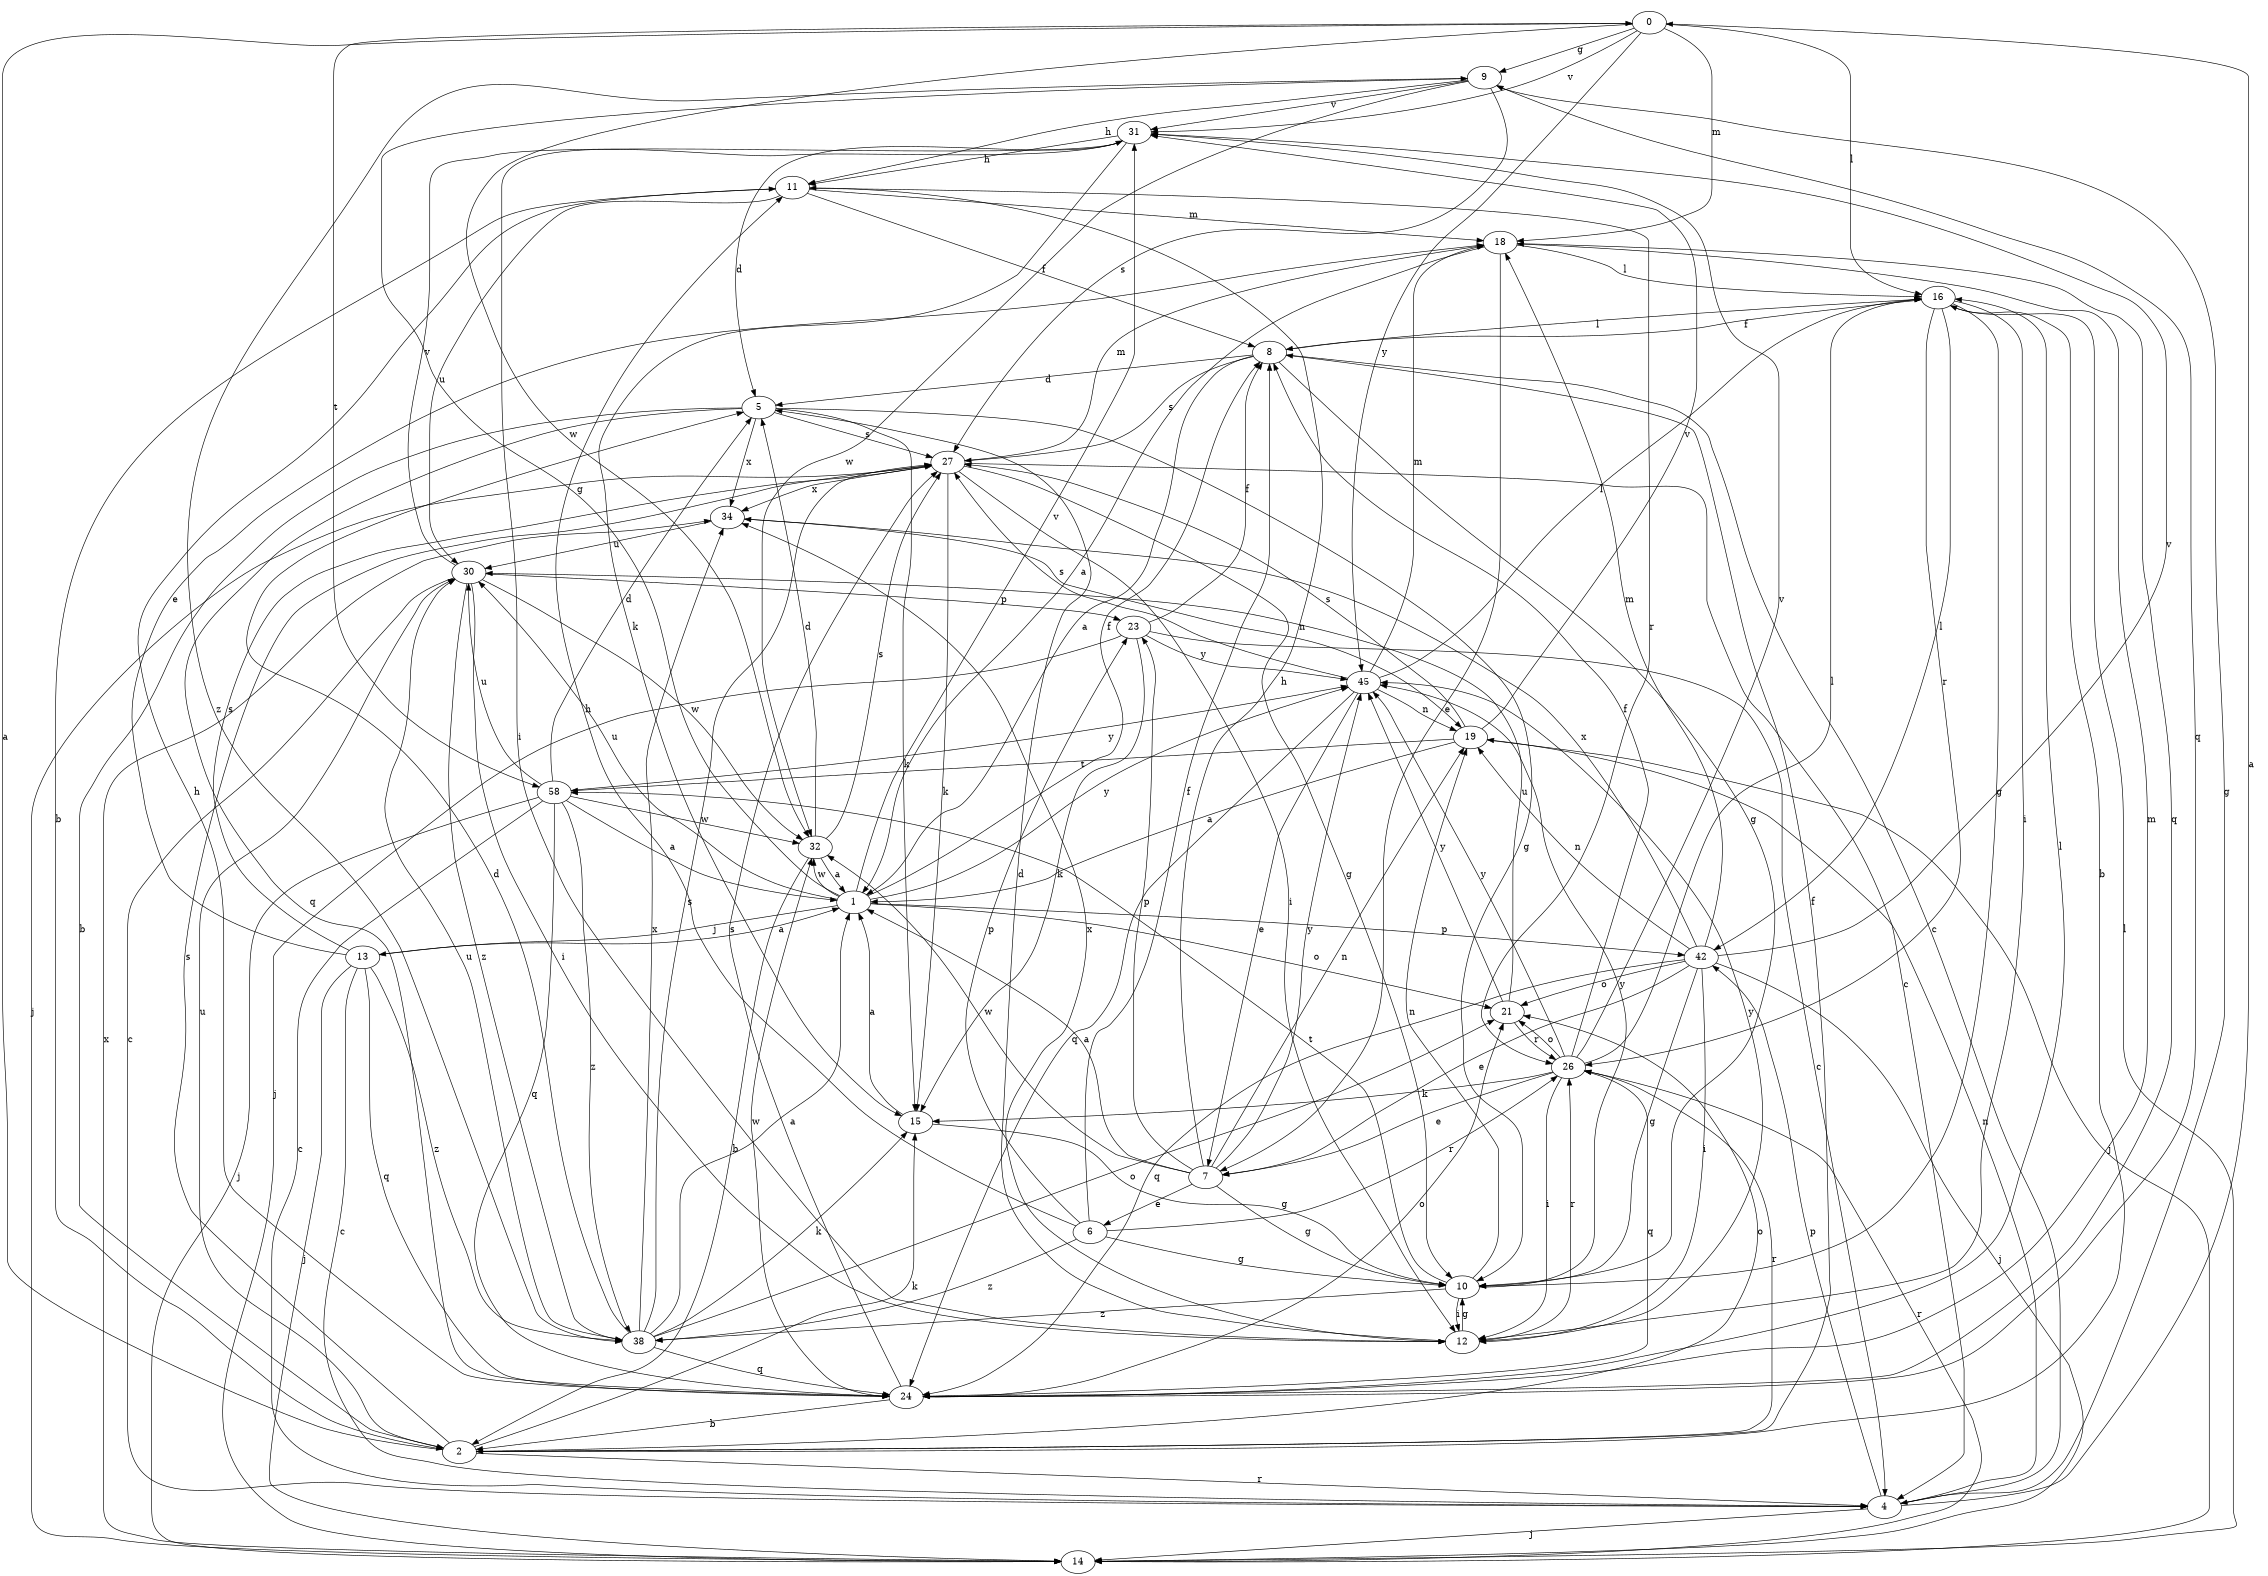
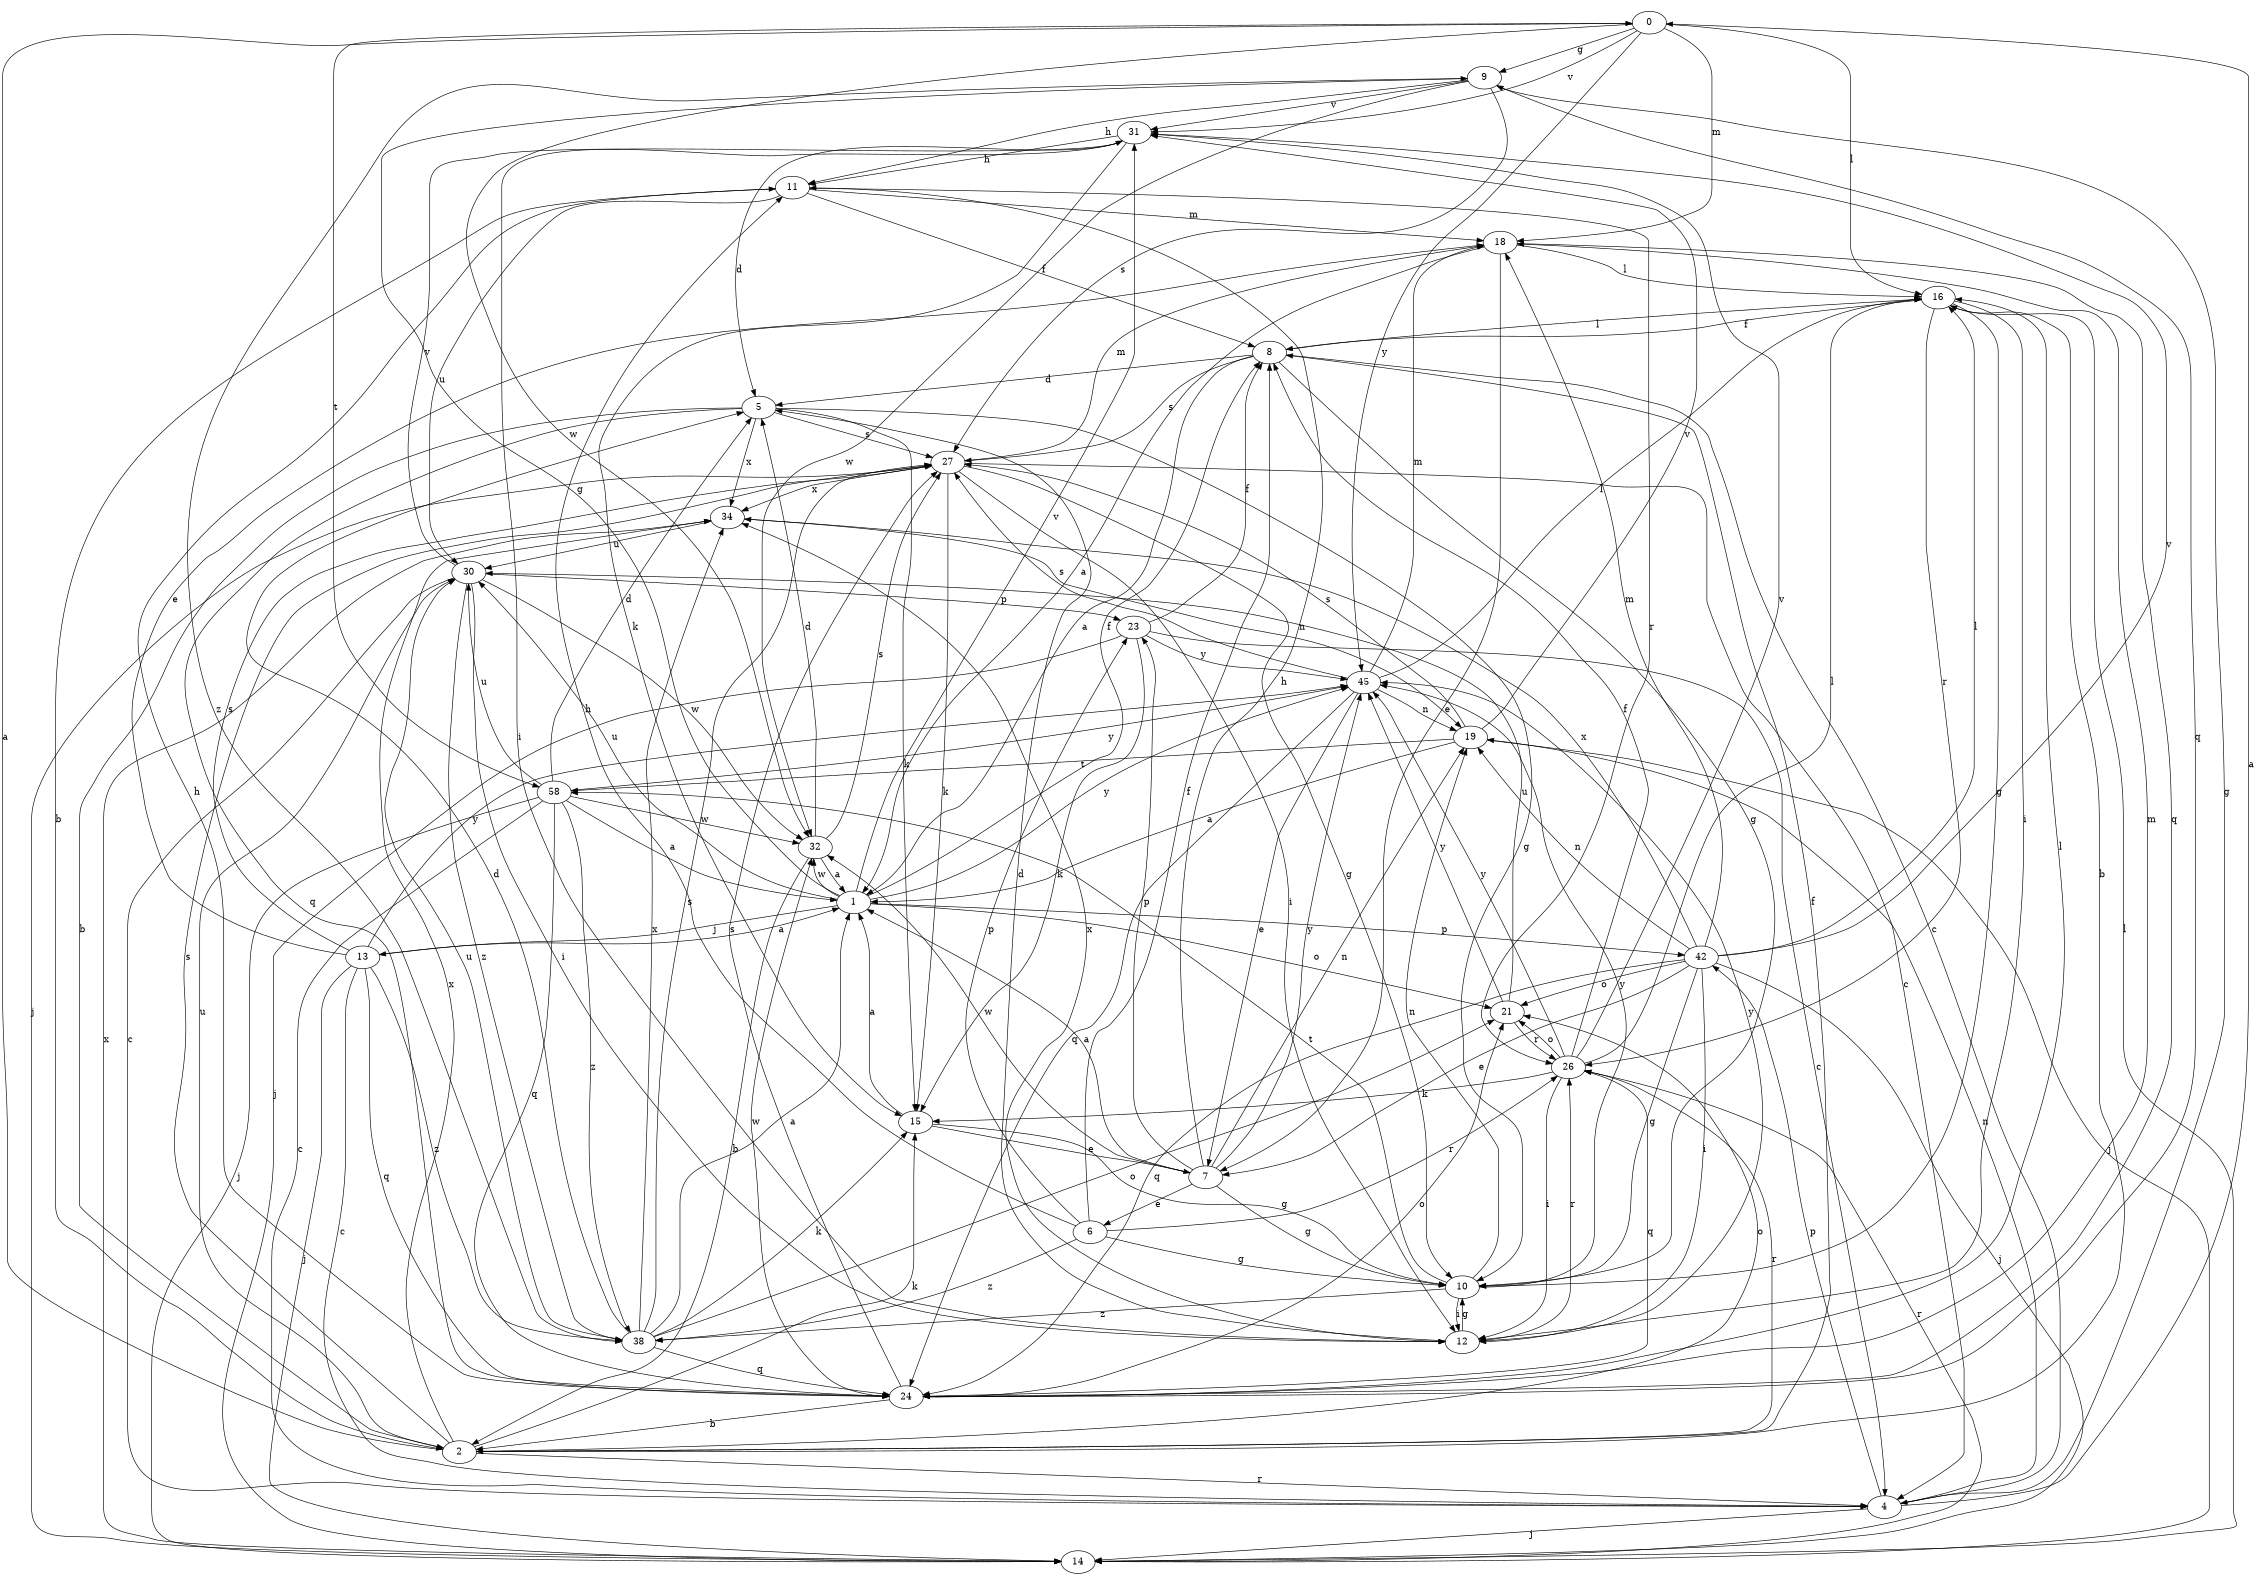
edge "16" -> "42": reversed
edge "13" -> "45": added, label "y"
edge "2" -> "34": added, label "x"
edge "26" -> "7": now "15" -> "7"
